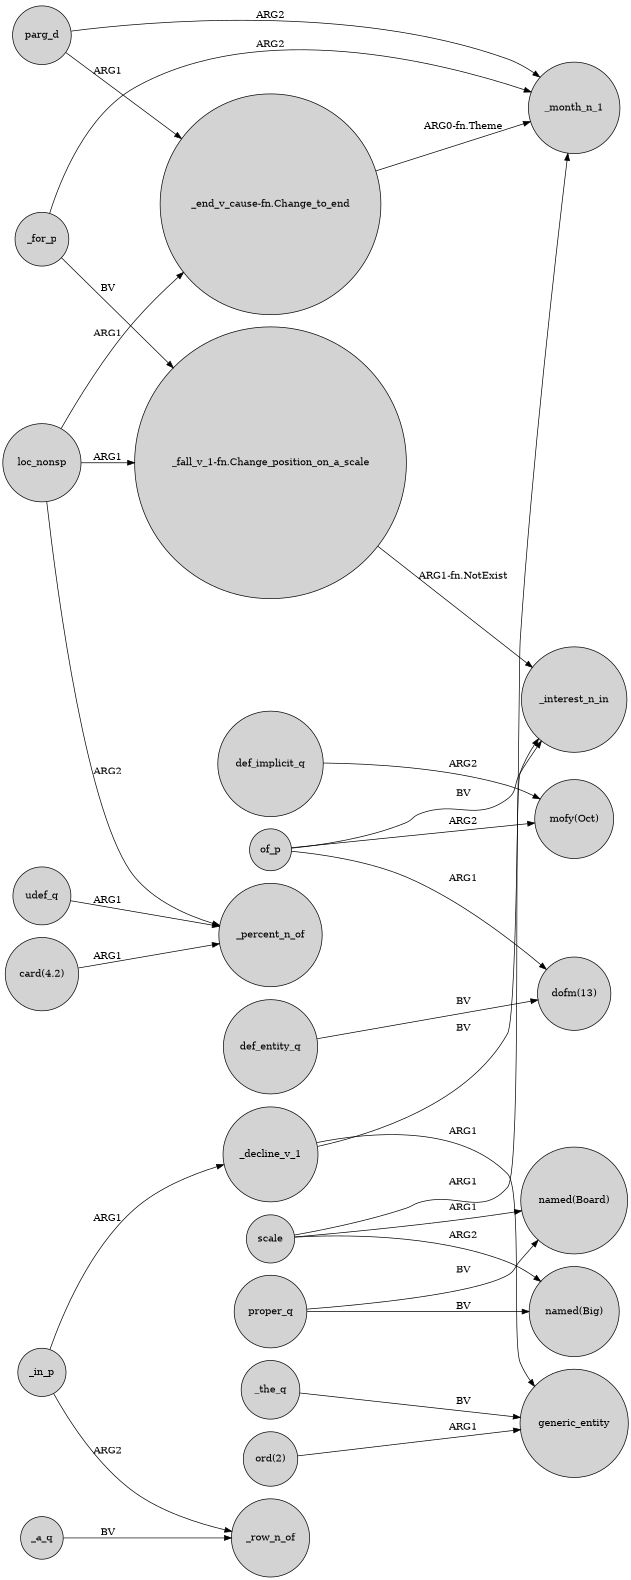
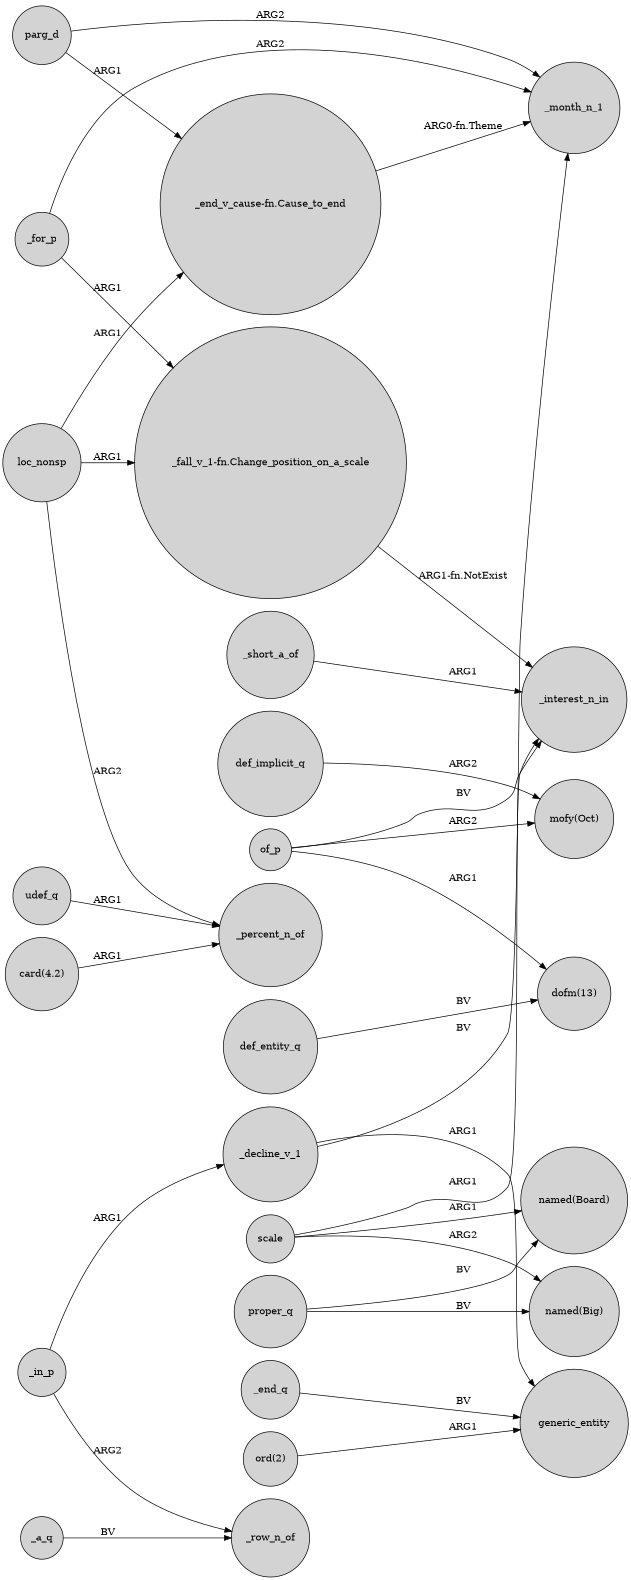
node "_end_v_cause-fn.Change_to_end": label "_end_v_cause-fn.Change_to_end" -> "_end_v_cause-fn.Cause_to_end"
edge "_for_p" -> "_fall_v_1-fn.Change_position_on_a_scale": label "BV" -> "ARG1"
node "_short_a_of": added
node "_the_q": label "_the_q" -> "_end_q"
